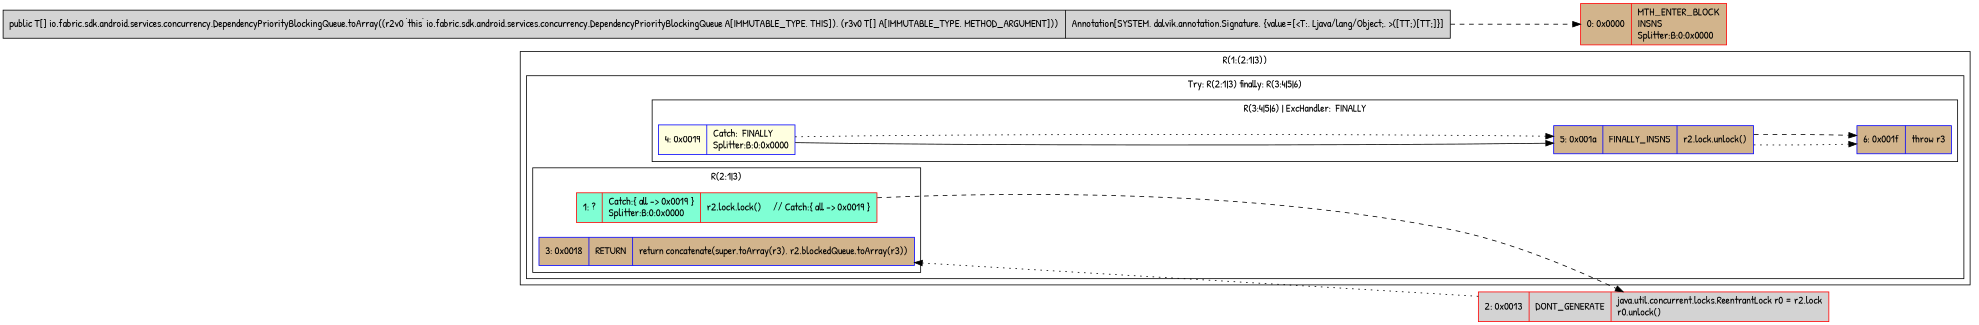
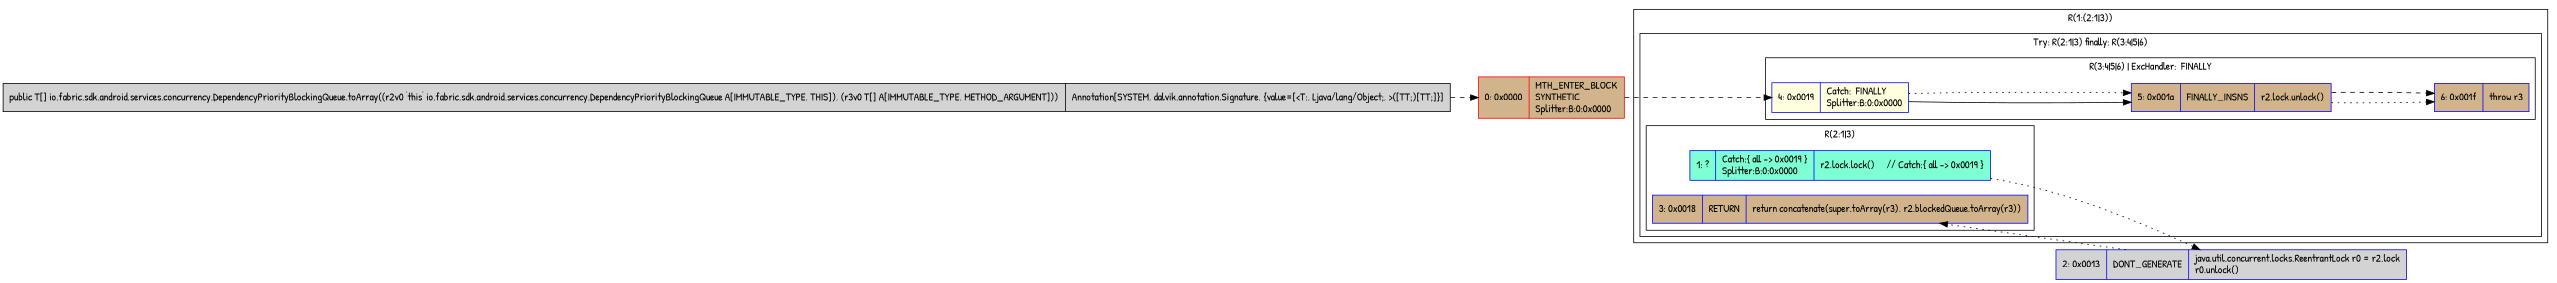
node "0: 0x0000": text "INSNS" -> "SYNTHETIC"
edge "0: 0x0000" -> "4: 0x0019": added
edge "1: ?" -> "2: 0x0013": style dashed -> dotted
node "1: ?": color red -> blue
node "2: 0x0013": color red -> blue
